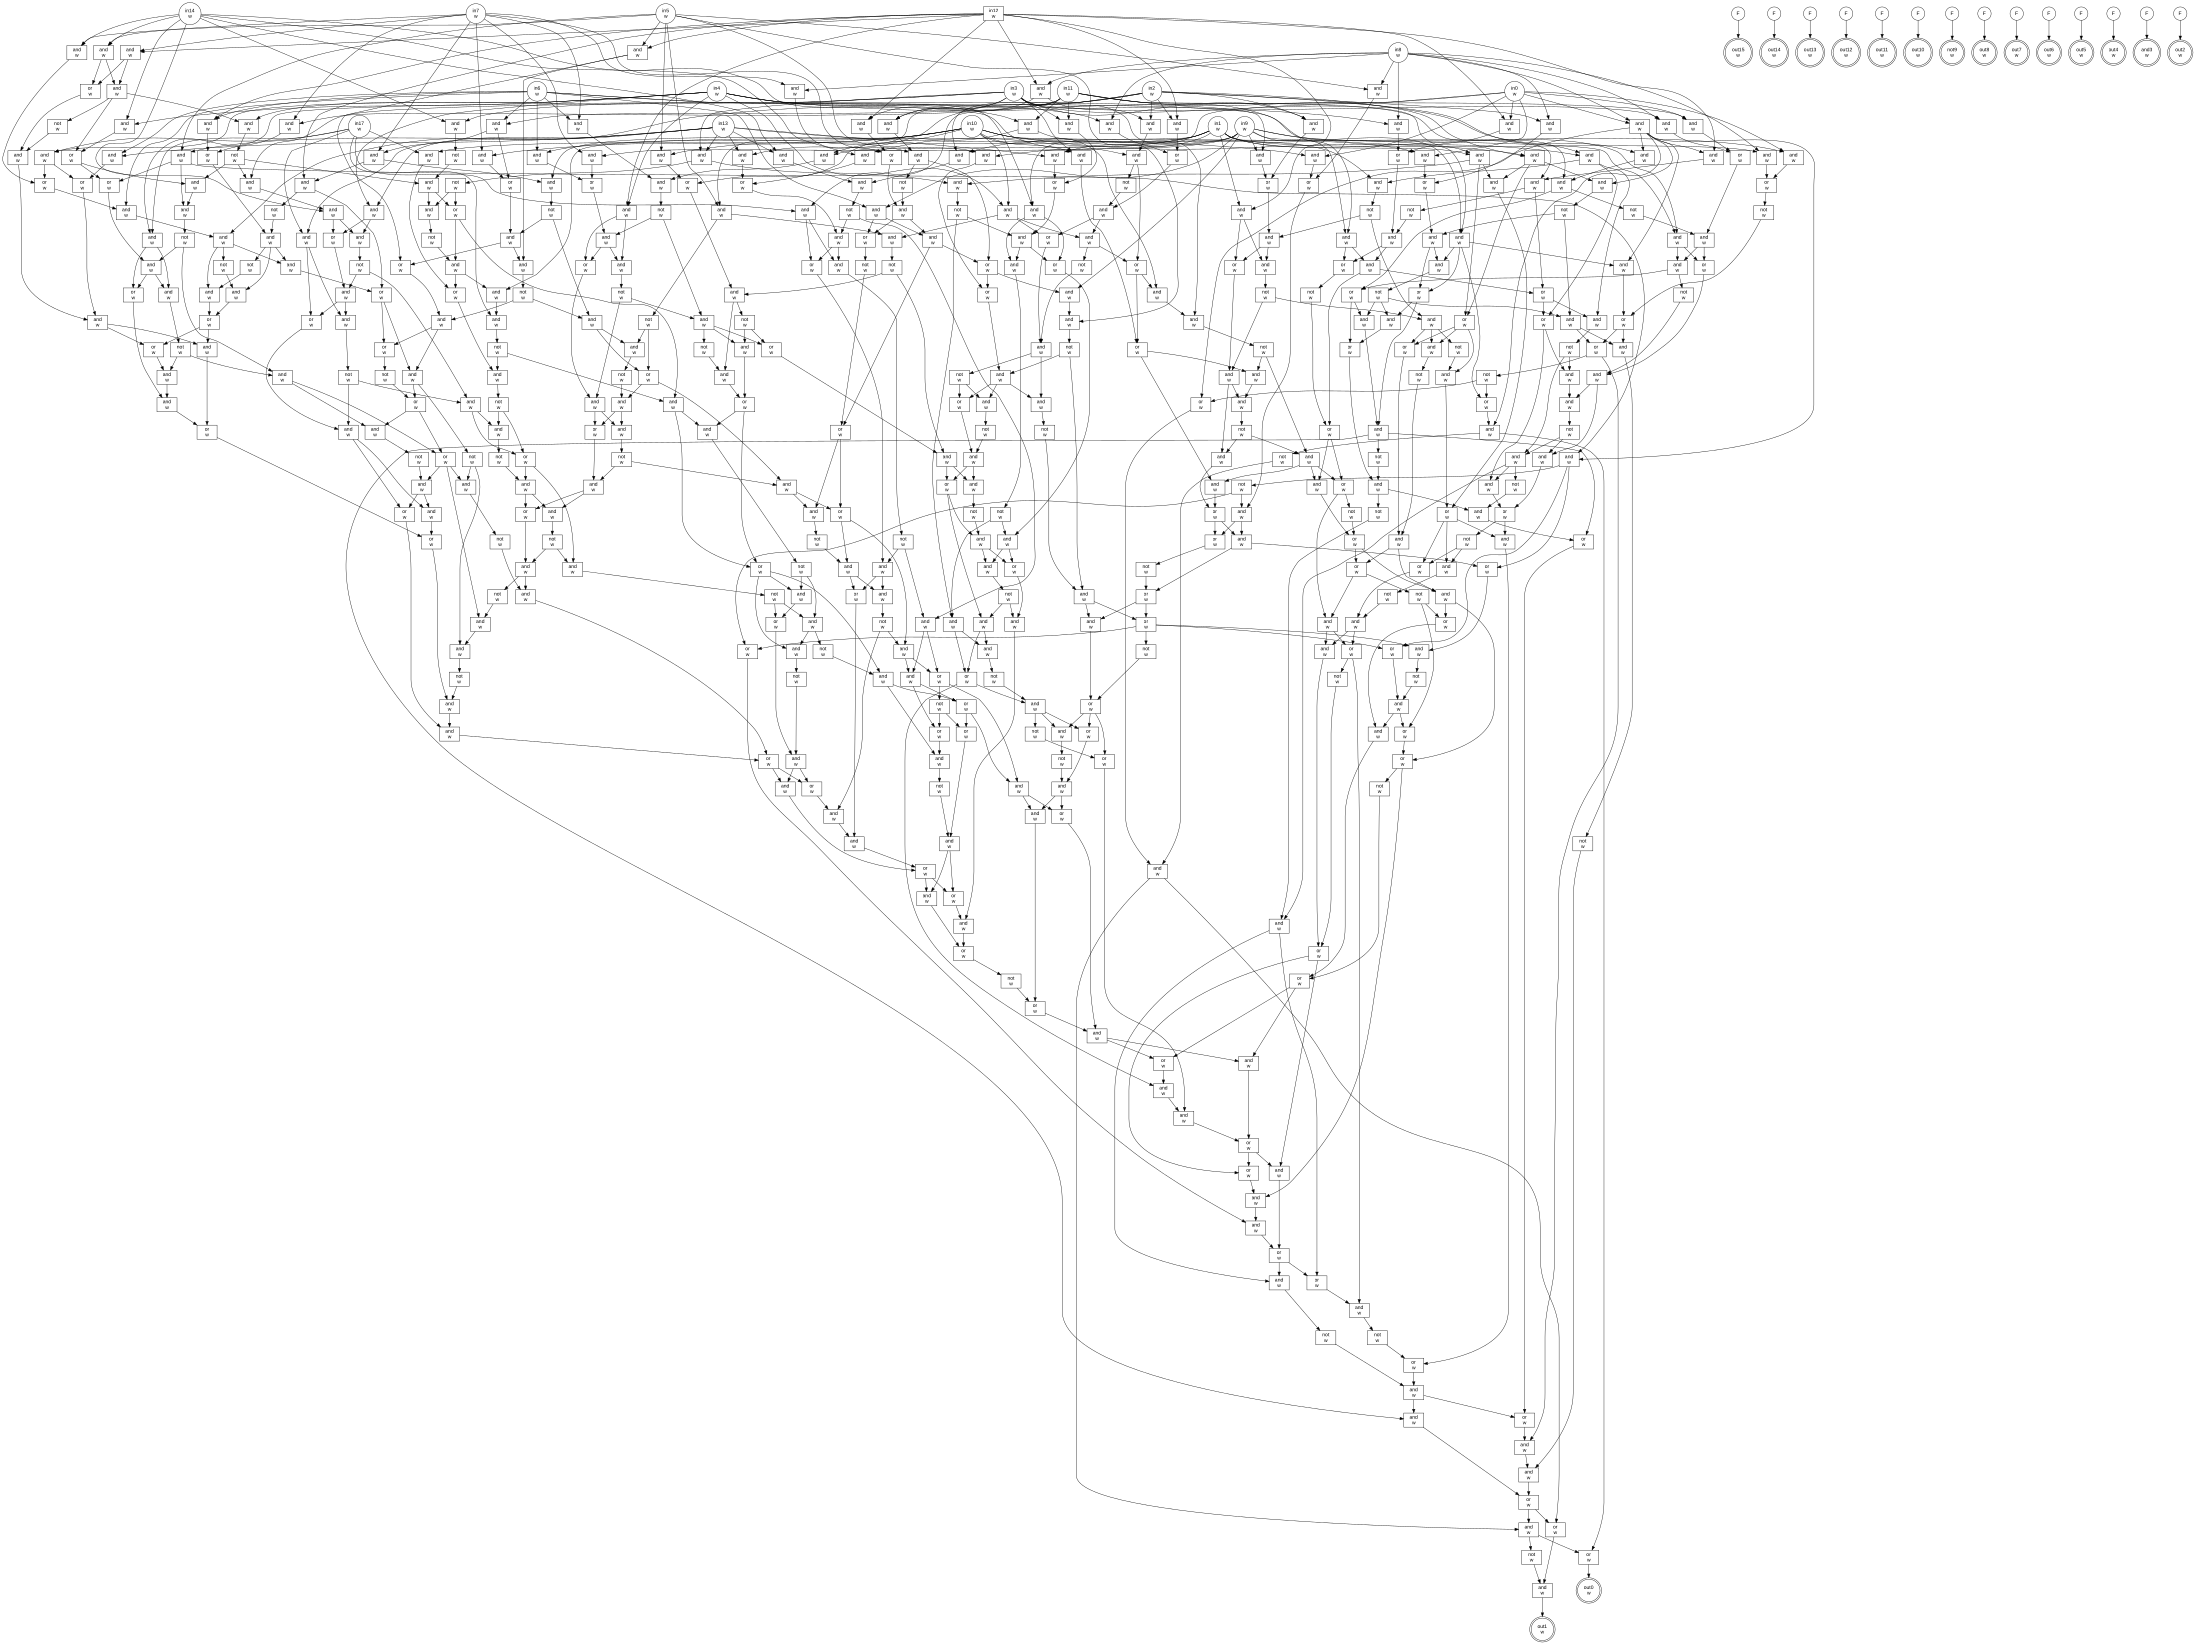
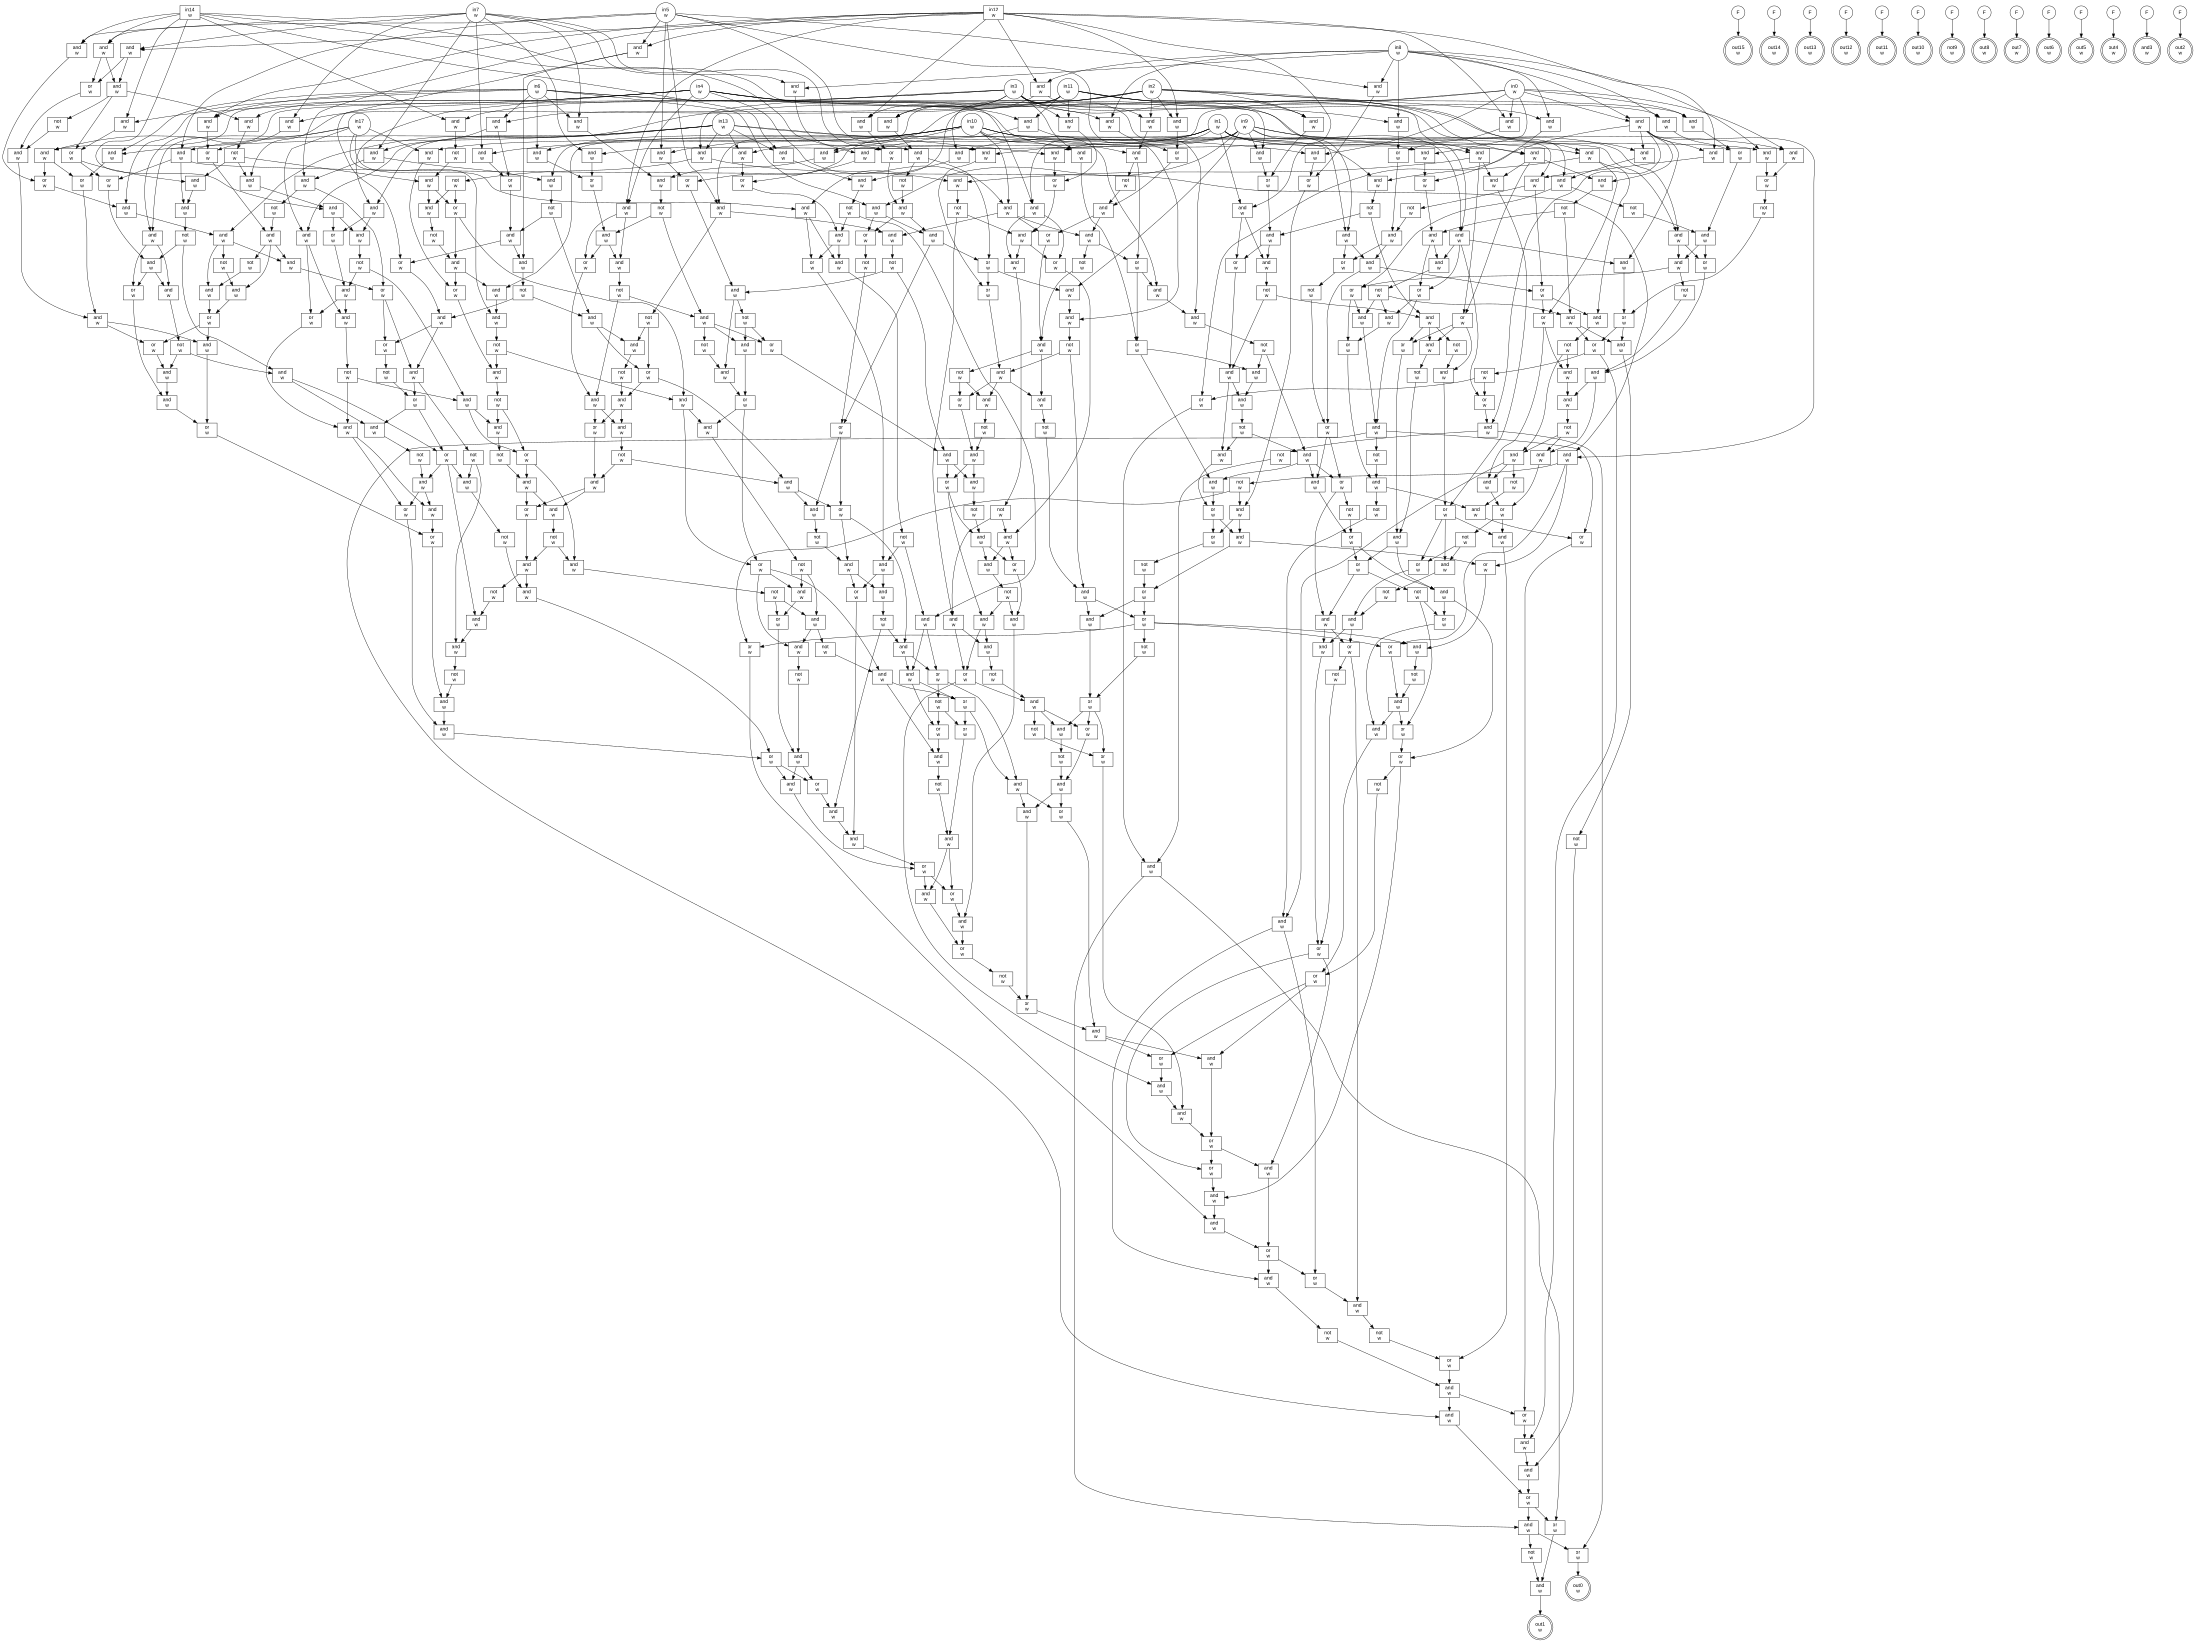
node "in14 w": shape circle -> box
